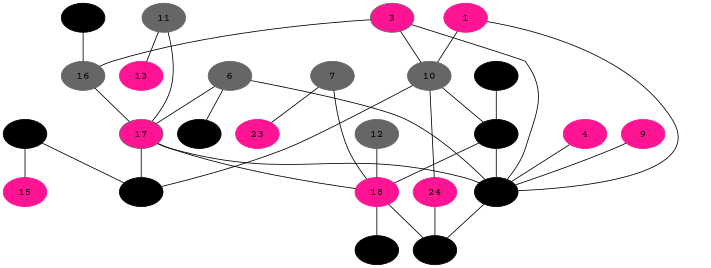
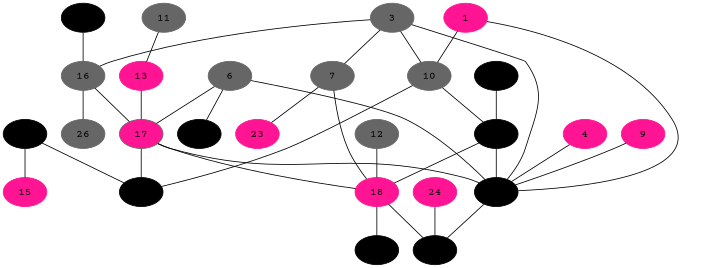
node "3": fillcolor deeppink -> gray40
edge "3" -- "7": added
edge "11" -- "17": now "13" -- "17"
edge "10" -- "24": removed
node "26": added
